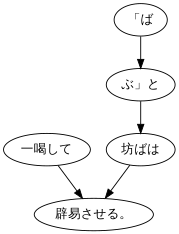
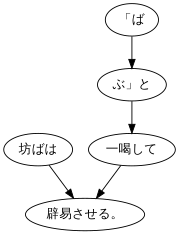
edge "ぶ」と" -> "坊ばは": now "ぶ」と" -> "一喝して"
